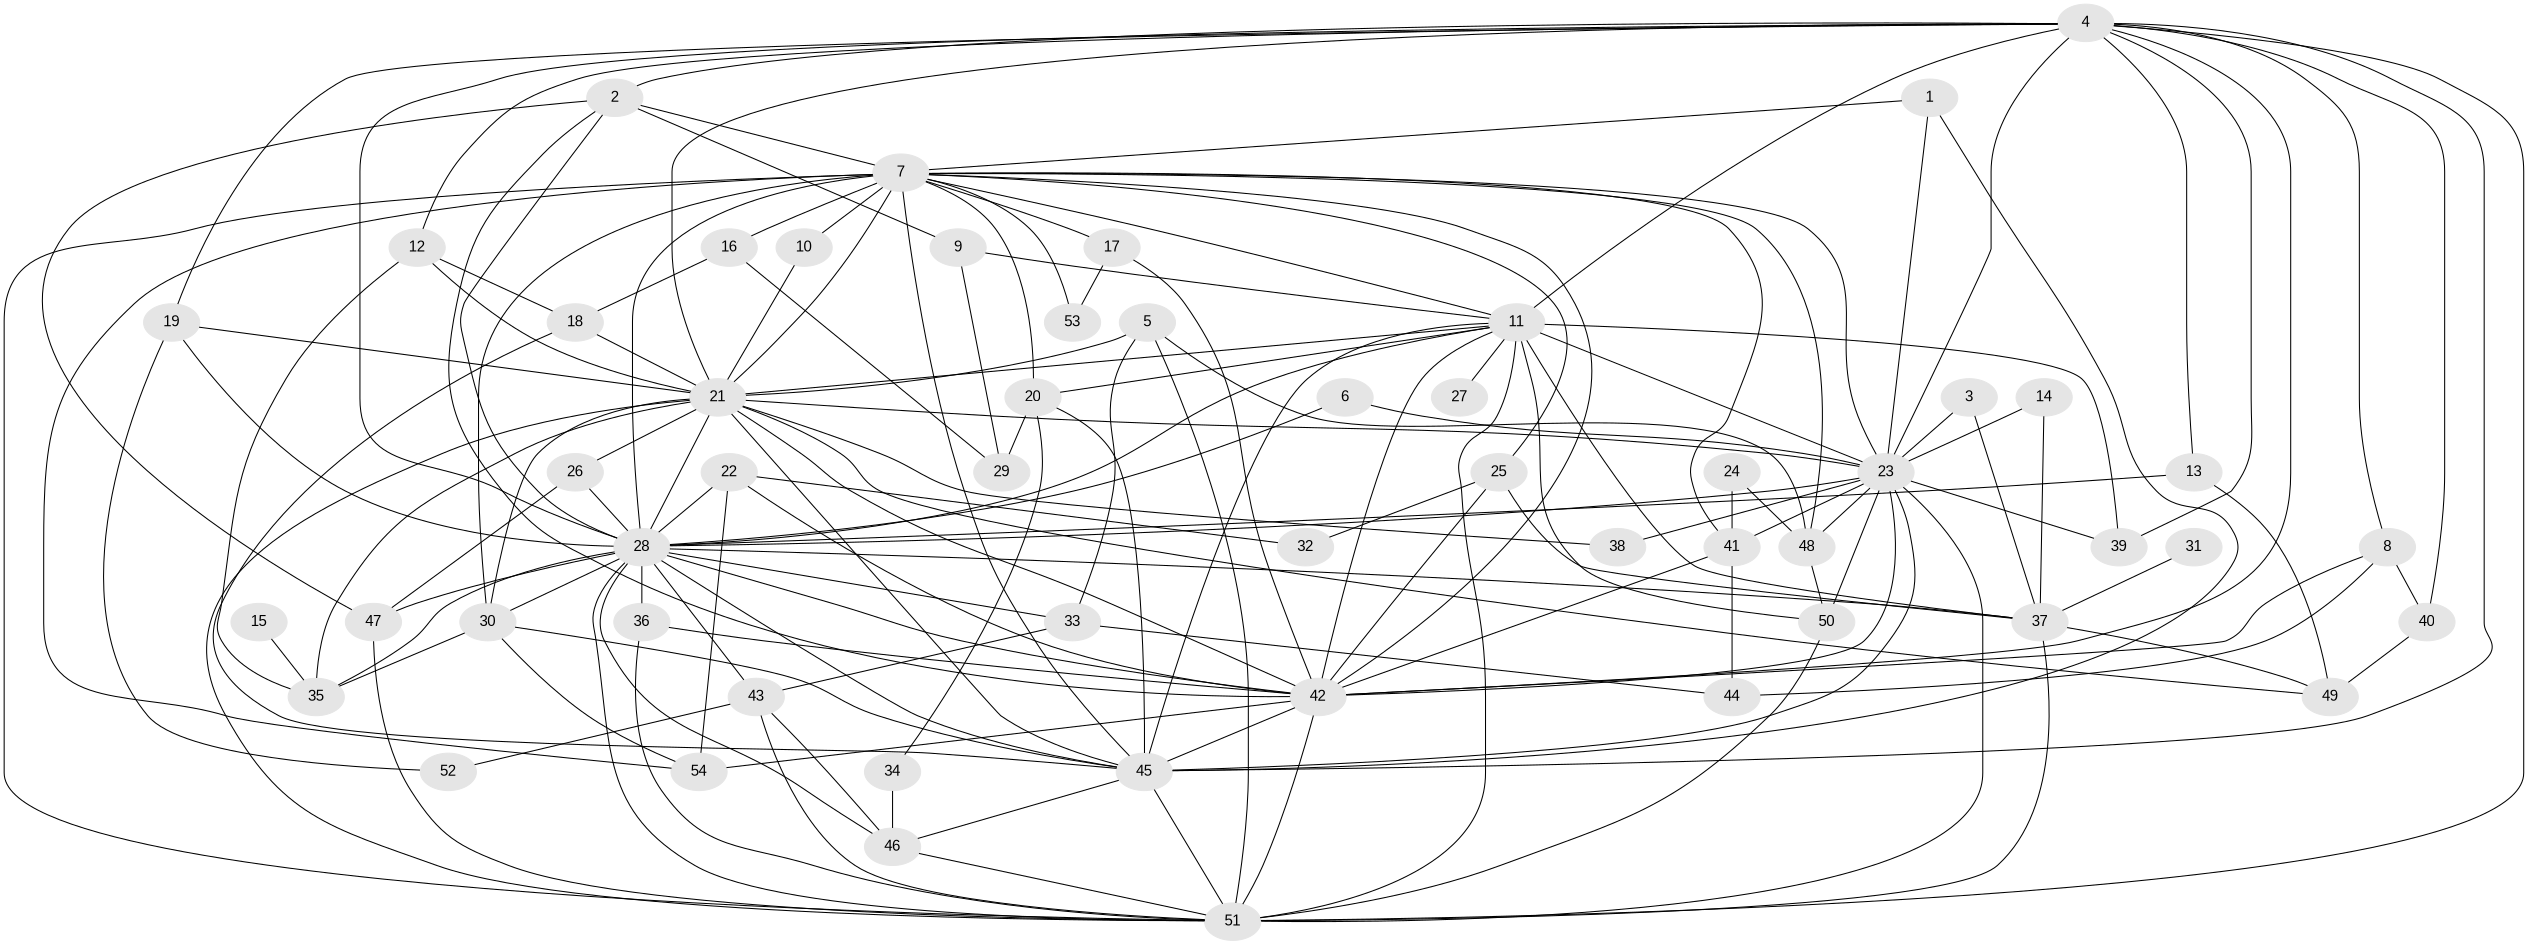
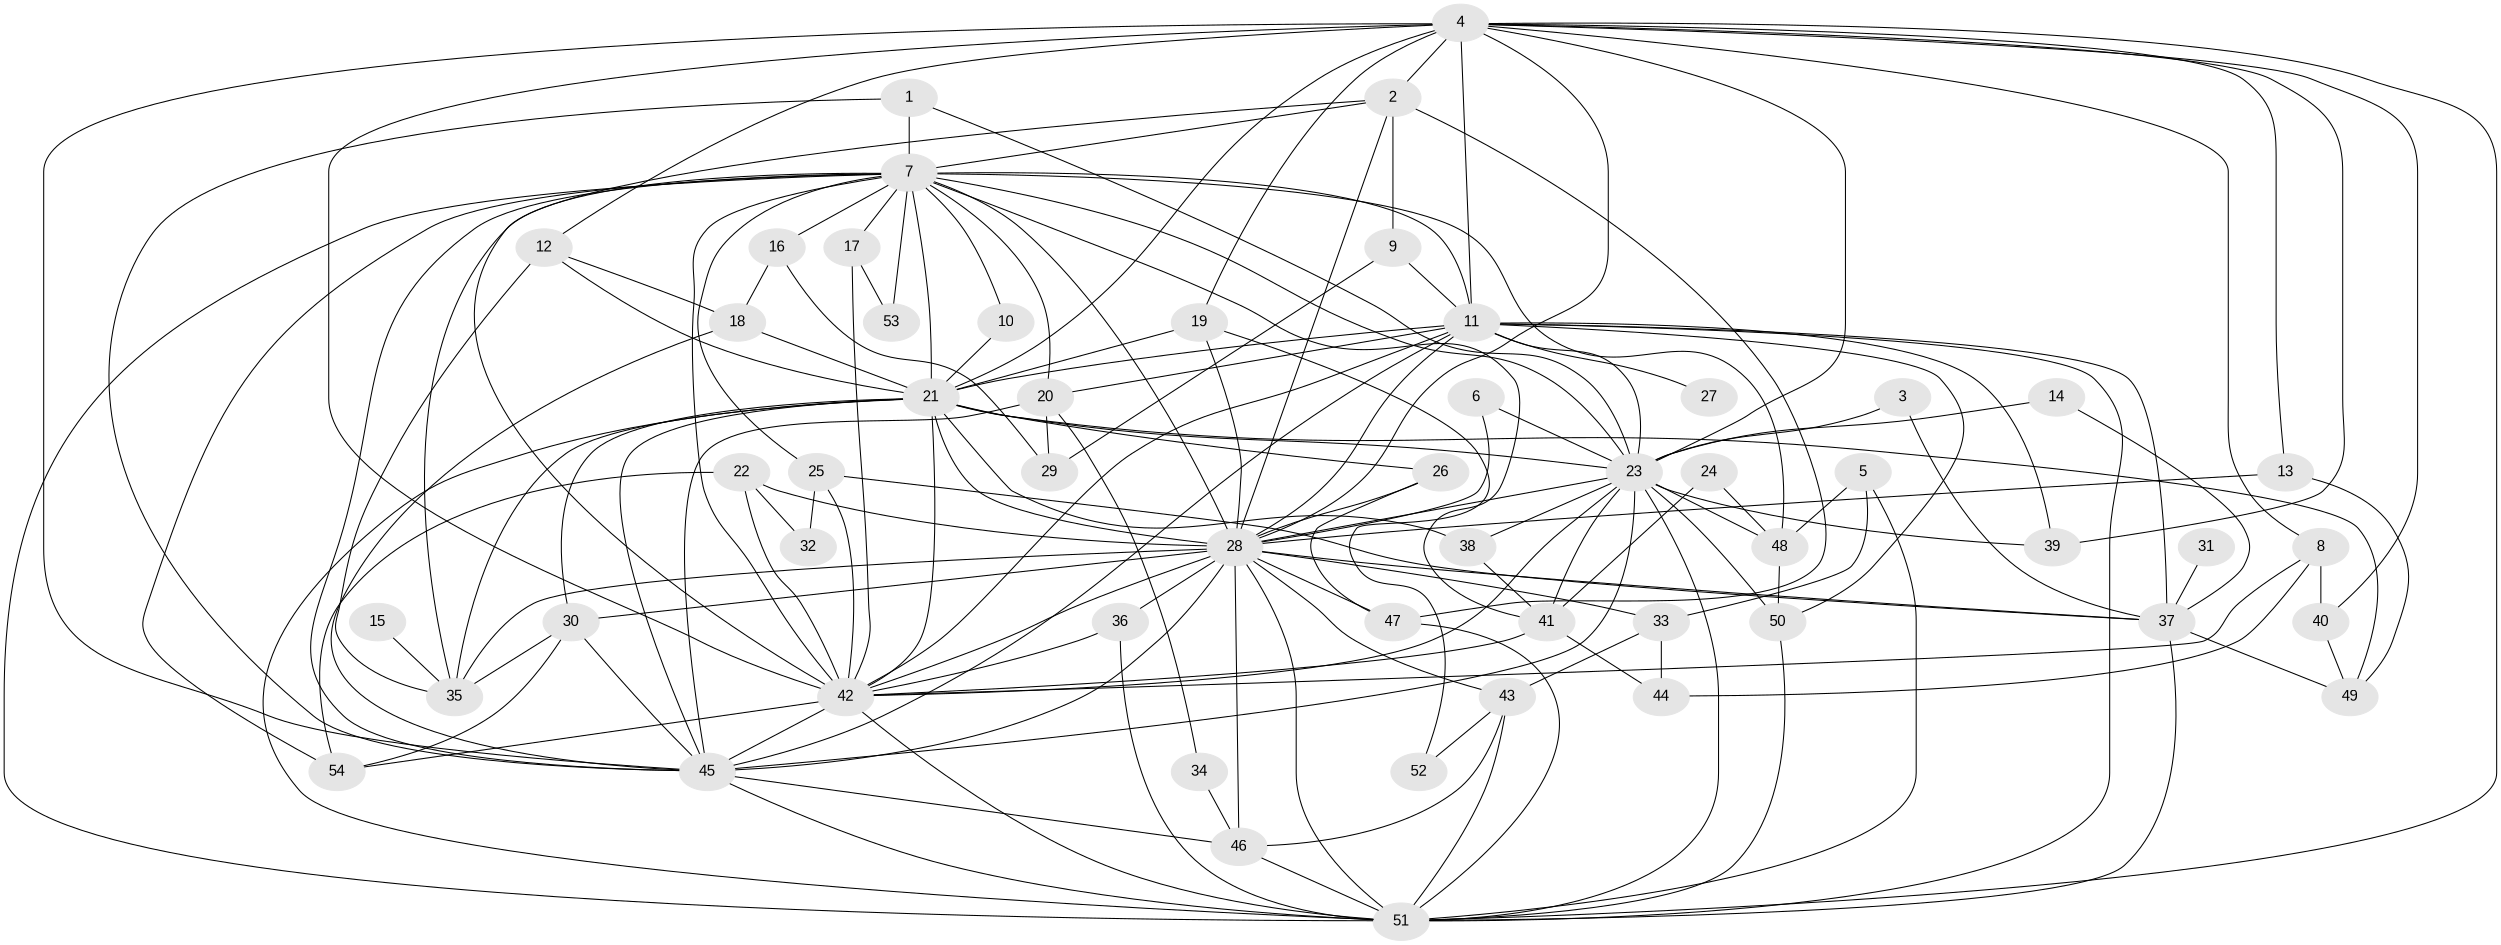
edge "7" -- "30": now "7" -- "35"
edge "5" -- "21": removed
edge "38" -- "41": added
